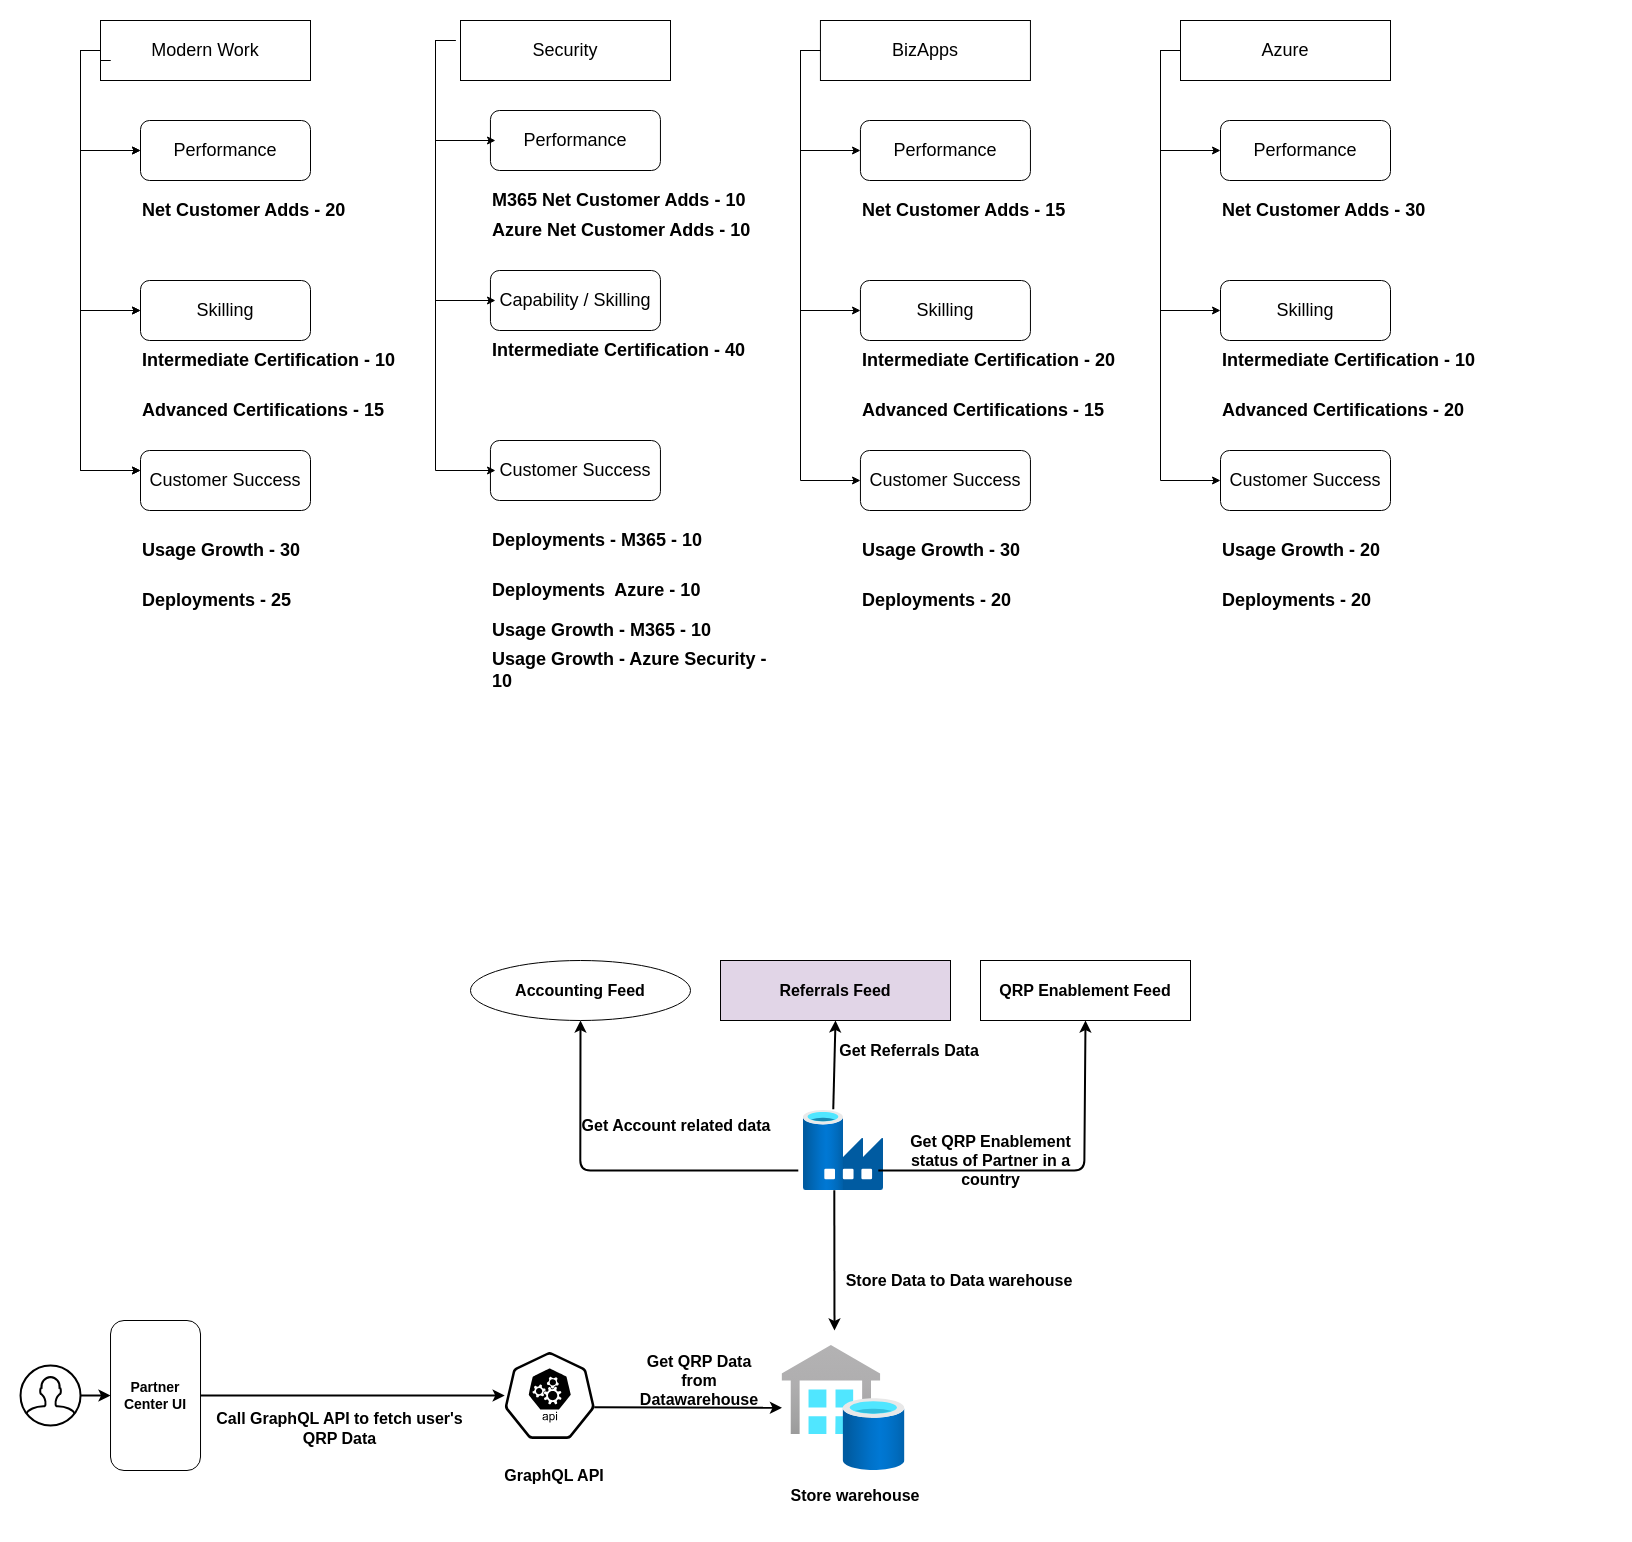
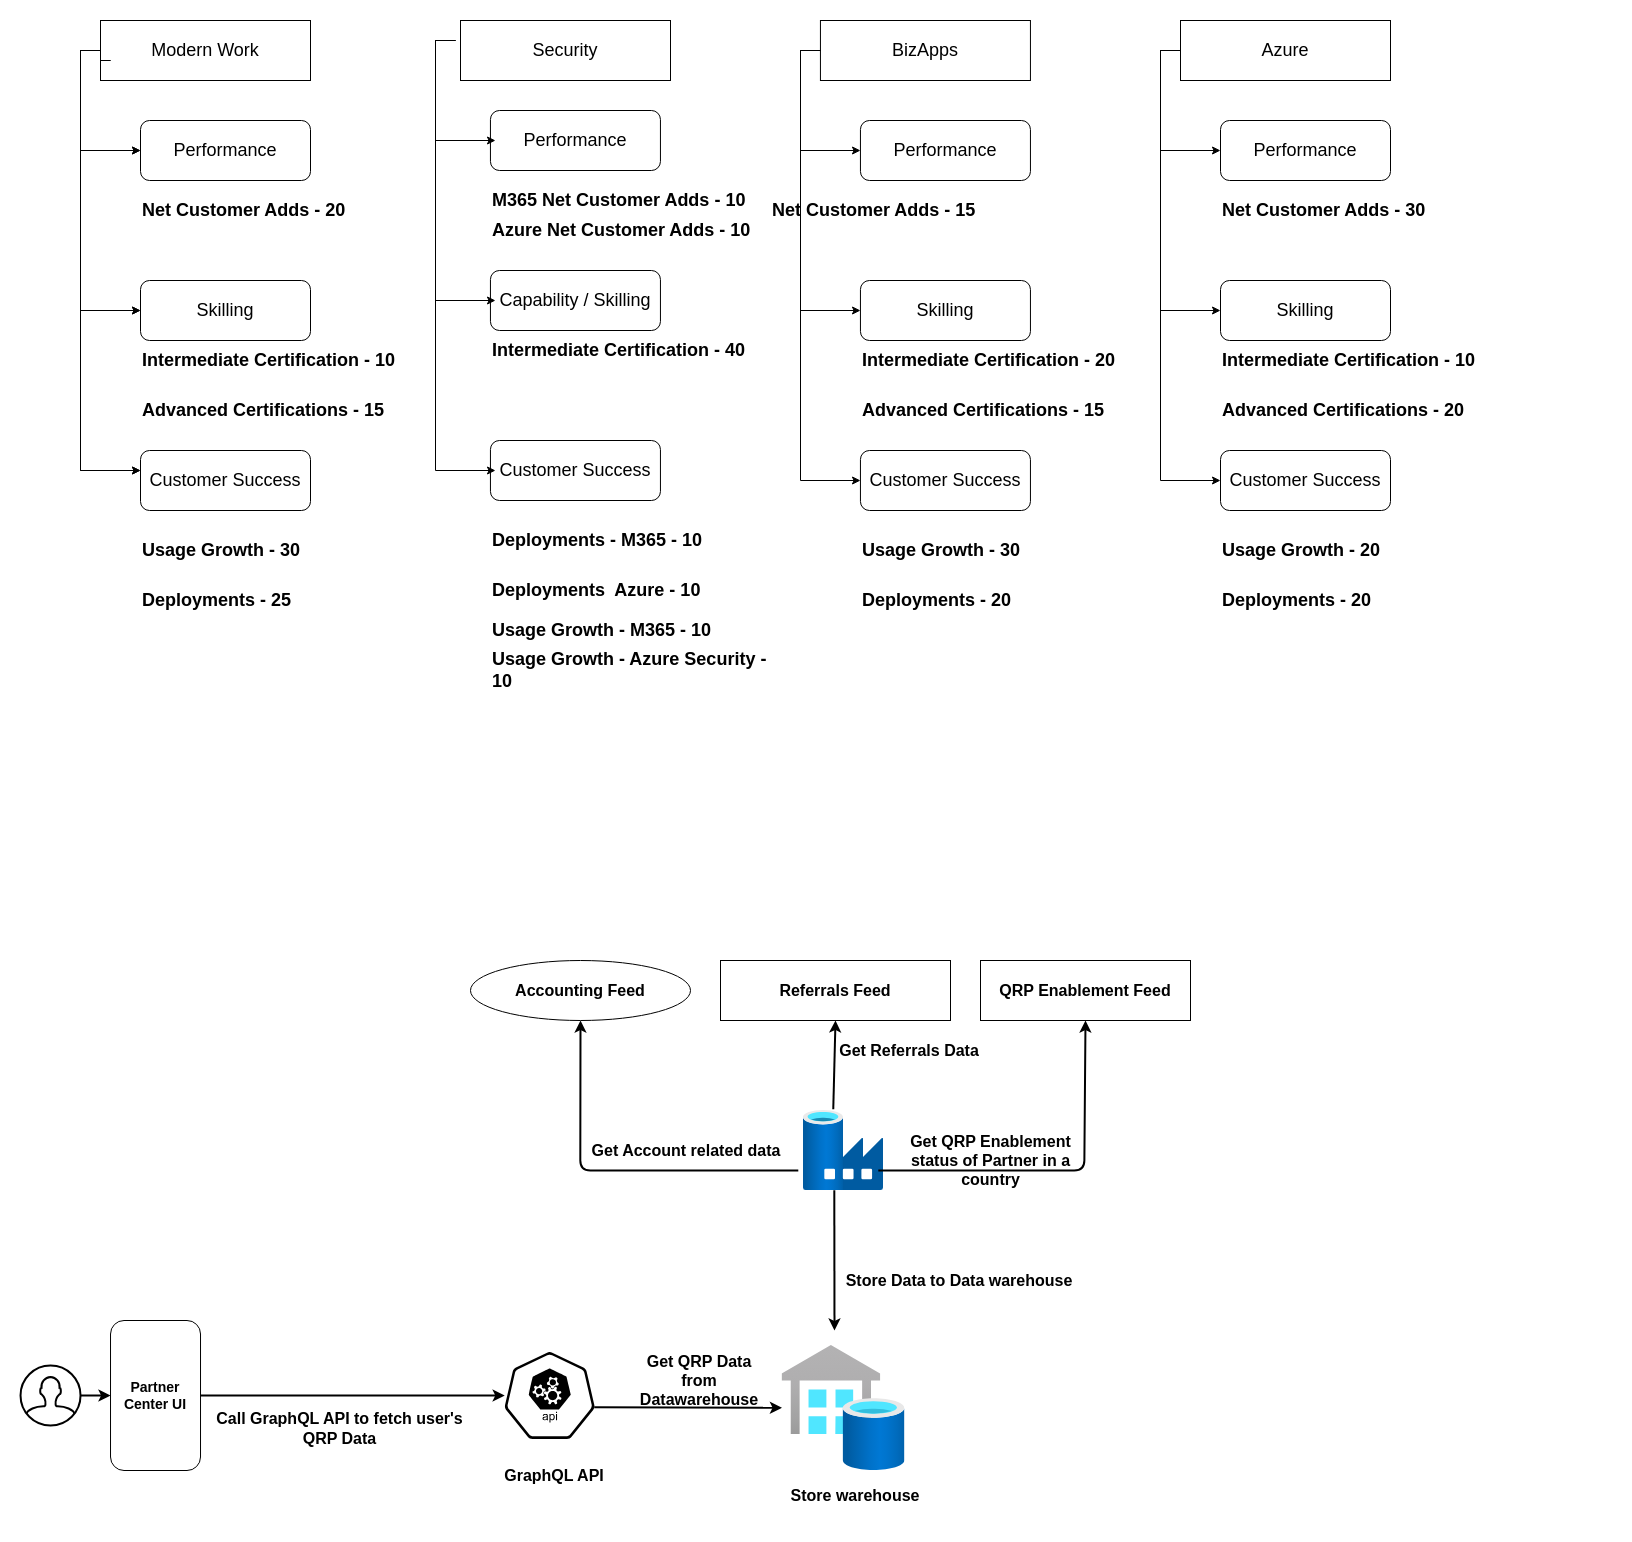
node "Net Customer Adds - 15": moved (985, 211) -> (895, 211)
node "Referrals Feed": fillcolor #e1d5e7 -> #ffffff
node "Get Account related data": moved (677, 1126) -> (687, 1151)
